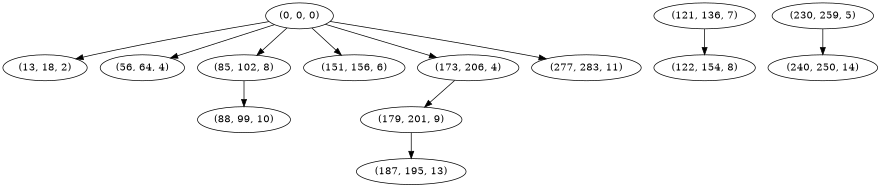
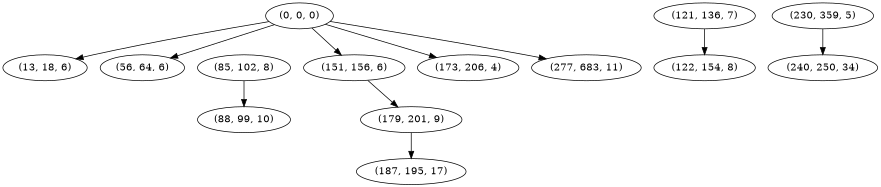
node "(230, 259, 5)": label "(230, 259, 5)" -> "(230, 359, 5)"
edge "(0, 0, 0)" -> "(85, 102, 8)": removed
node "(13, 18, 2)": label "(13, 18, 2)" -> "(13, 18, 6)"
node "(56, 64, 4)": label "(56, 64, 4)" -> "(56, 64, 6)"
node "(277, 283, 11)": label "(277, 283, 11)" -> "(277, 683, 11)"
node "(240, 250, 14)": label "(240, 250, 14)" -> "(240, 250, 34)"
edge "(173, 206, 4)" -> "(179, 201, 9)": now "(151, 156, 6)" -> "(179, 201, 9)"
node "(187, 195, 13)": label "(187, 195, 13)" -> "(187, 195, 17)"
